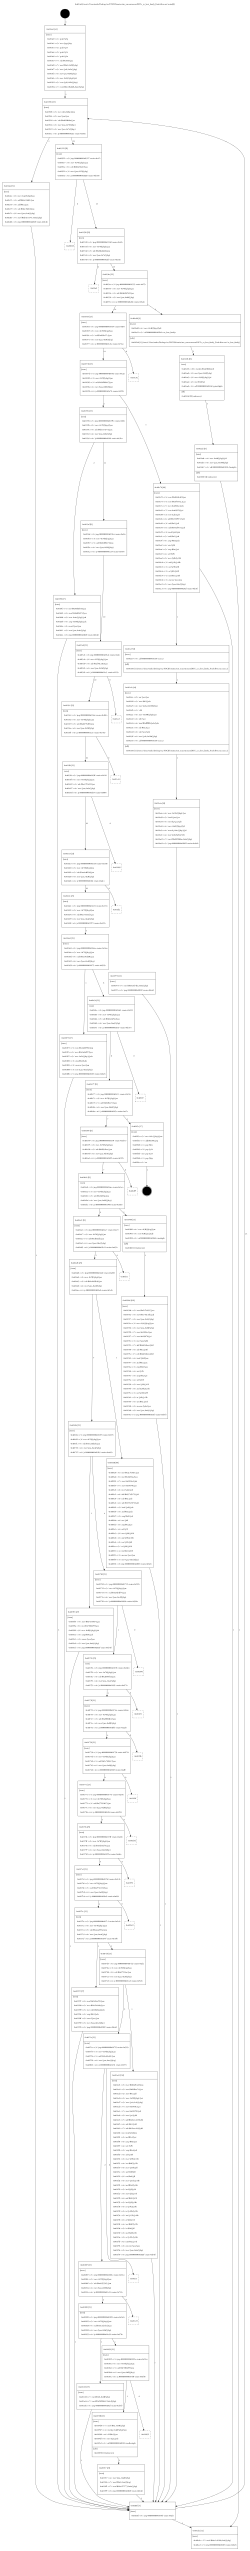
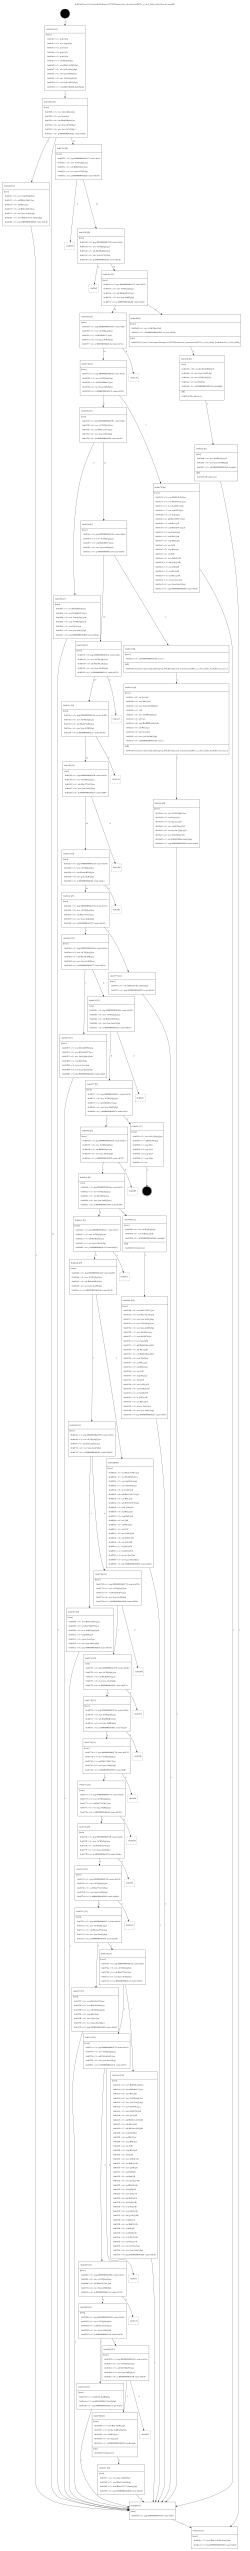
edge "0x401e70 [88]" -> "0x401a19 [5]": now "0x4015af [25]" -> "0x401a19 [5]"
edge "0x40162c [25]" -> "0x401973 [12]": added, label "1"
edge "0x40202f [5]" -> "0x40150b [23]": reversed
